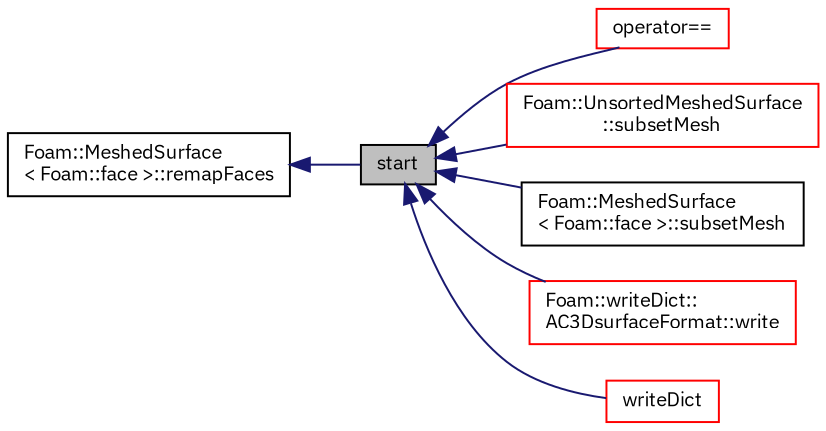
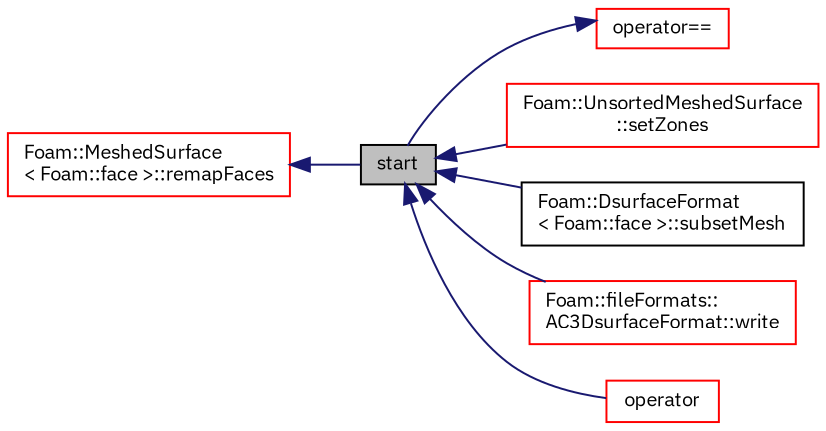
edge "operator==" -> "start": reversed
node "Foam::UnsortedMeshedSurface ::subsetMesh": label "Foam::UnsortedMeshedSurface ::subsetMesh" -> "Foam::UnsortedMeshedSurface ::setZones"
node "Foam::MeshedSurface < Foam::face >::remapFaces": color black -> red
node "Foam::MeshedSurface < Foam::face >::subsetMesh": label "Foam::MeshedSurface < Foam::face >::subsetMesh" -> "Foam::DsurfaceFormat < Foam::face >::subsetMesh"
node "Foam::writeDict:: AC3DsurfaceFormat::write": label "Foam::writeDict:: AC3DsurfaceFormat::write" -> "Foam::fileFormats:: AC3DsurfaceFormat::write"
node "writeDict": label "writeDict" -> "operator"
